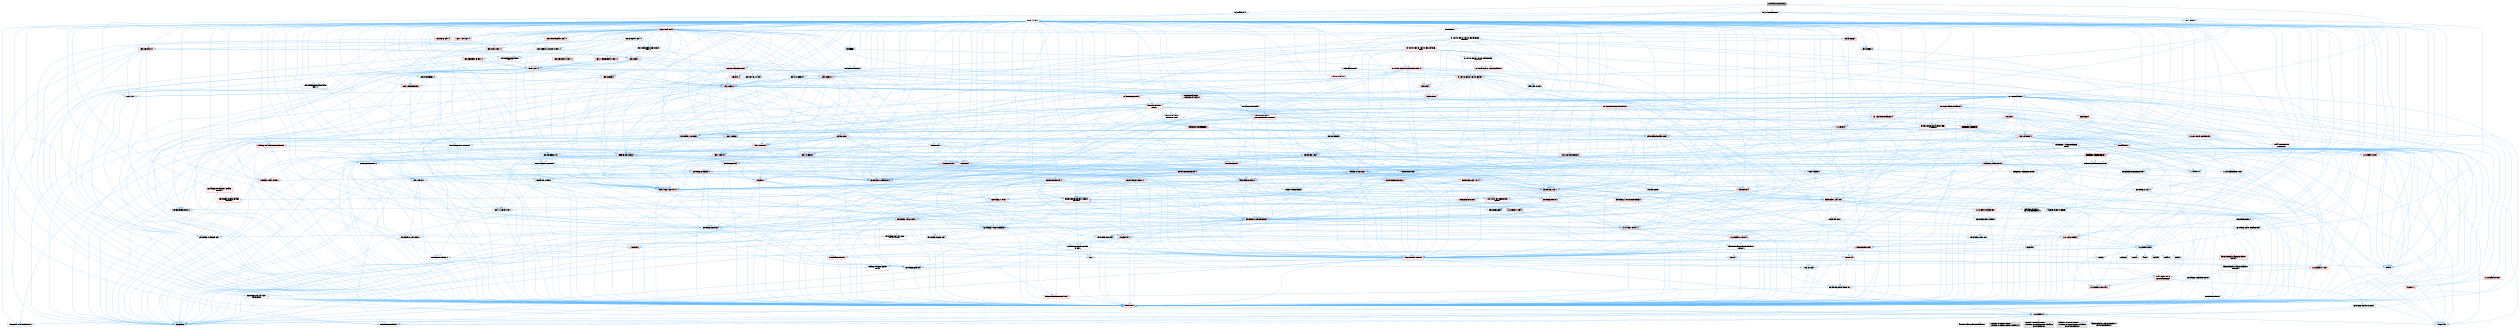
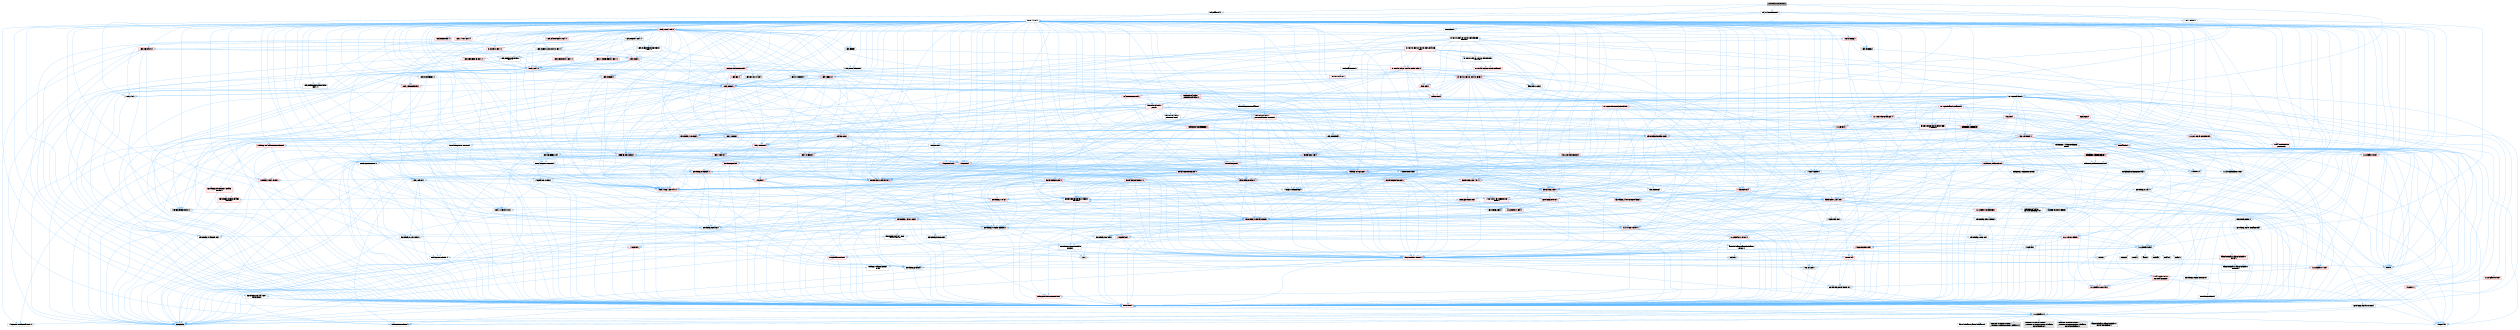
node "Math/OrthoMatrix.h": label "Math/OrthoMatrix.h" -> "Fwd/OrthoMatrix.h"
node "Templates/UniqueObj.h": label "Templates/UniqueObj.h" -> "Templates/LosesQualifiers.h"
